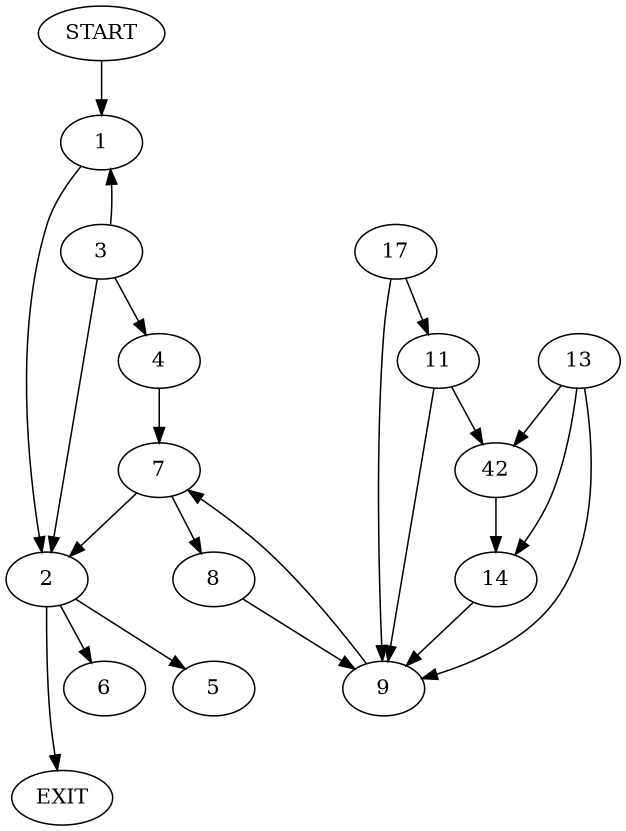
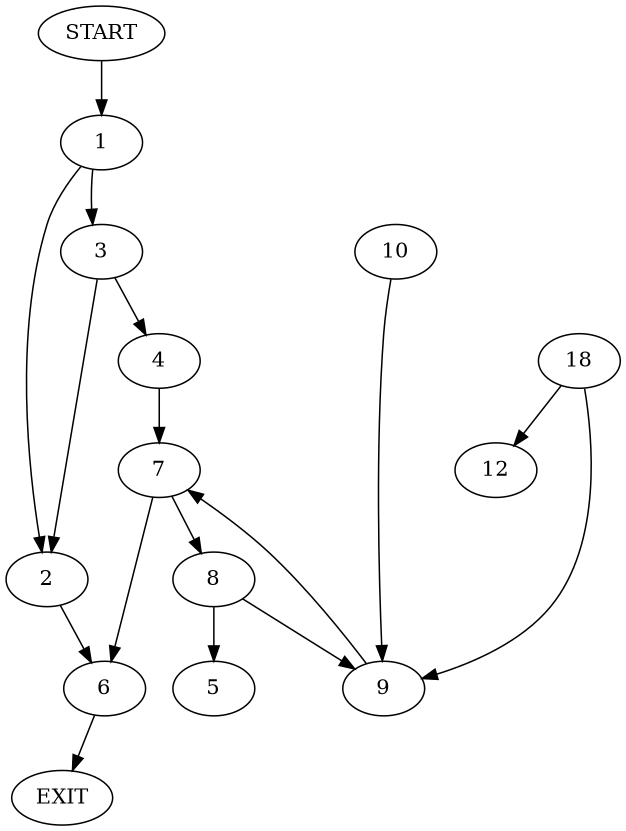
edge "3" -> "1": reversed
node "17": label "17" -> "10"
node "11": removed
node "13": label "13" -> "18"
node "42": label "42" -> "12"
edge "7" -> "2": now "7" -> "6"
node "14": removed
edge "2" -> "5": now "8" -> "5"
edge "2" -> "EXIT": now "6" -> "EXIT"
